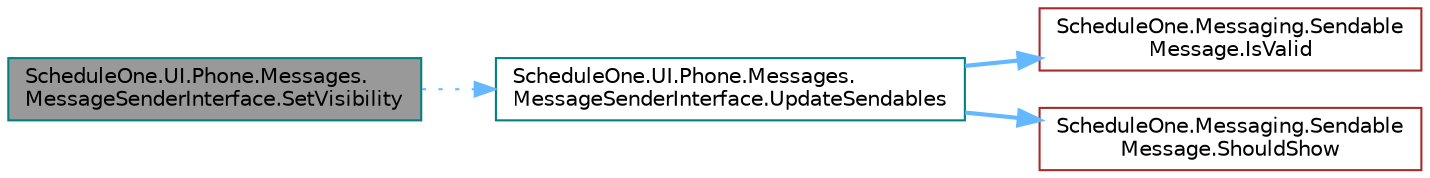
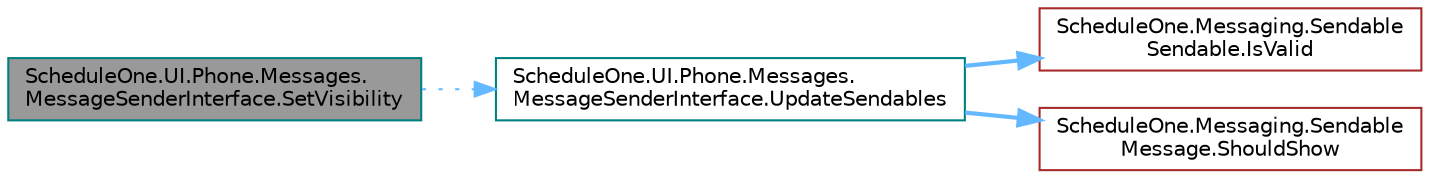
node "ScheduleOne.Messaging.Sendable Message.IsValid": label "ScheduleOne.Messaging.Sendable Message.IsValid" -> "ScheduleOne.Messaging.Sendable Sendable.IsValid"
